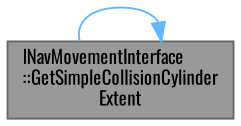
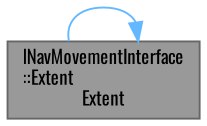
node "INavMovementInterface ::GetSimpleCollisionCylinder Extent": label "INavMovementInterface ::GetSimpleCollisionCylinder Extent" -> "INavMovementInterface ::Extent Extent"
